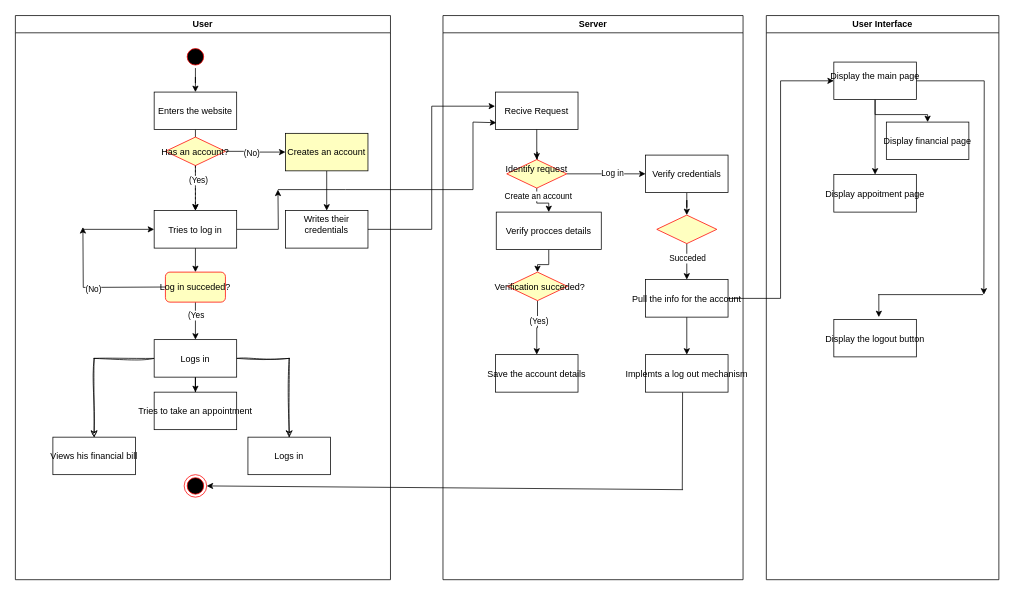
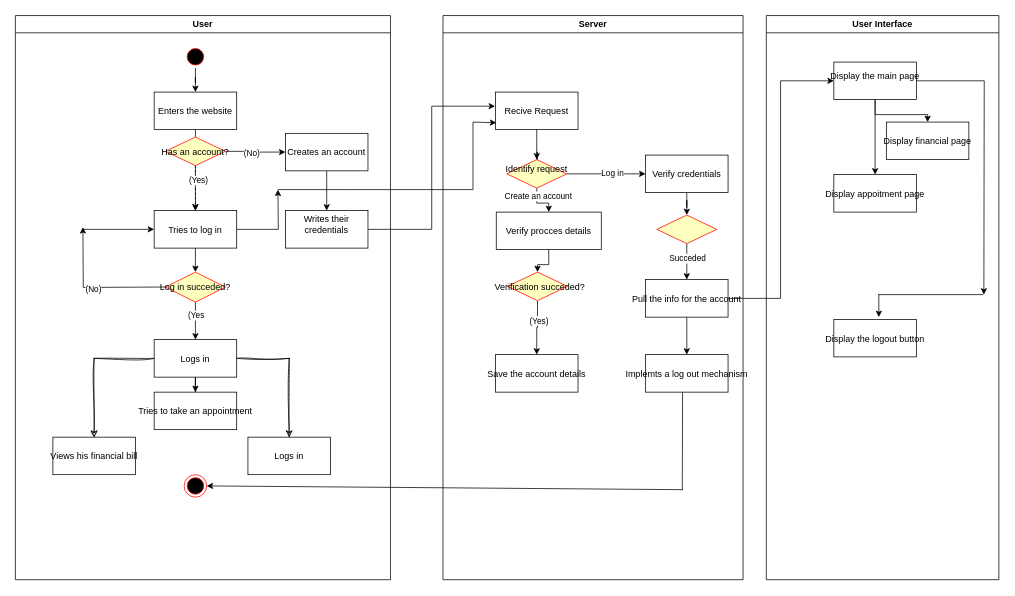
node "Creates an account": fillcolor #ffffc0 -> #ffffff
node "Log in succeded?": shape rounded rectangle -> diamond
